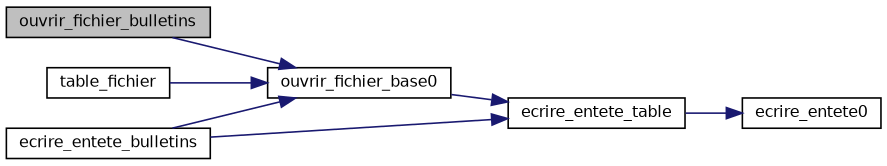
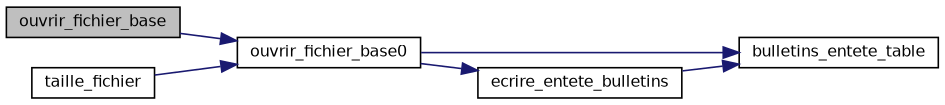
node "ouvrir_fichier_bulletins": label "ouvrir_fichier_bulletins" -> "ouvrir_fichier_base"
node "table_fichier": label "table_fichier" -> "taille_fichier"
node "ecrire_entete_table": label "ecrire_entete_table" -> "bulletins_entete_table"
node "ecrire_entete0": removed
edge "ecrire_entete_bulletins" -> "ouvrir_fichier_base0": reversed
